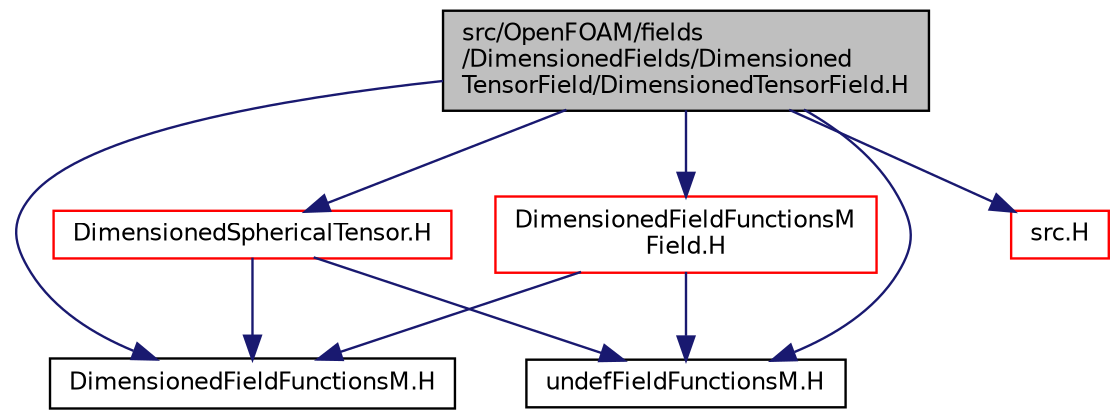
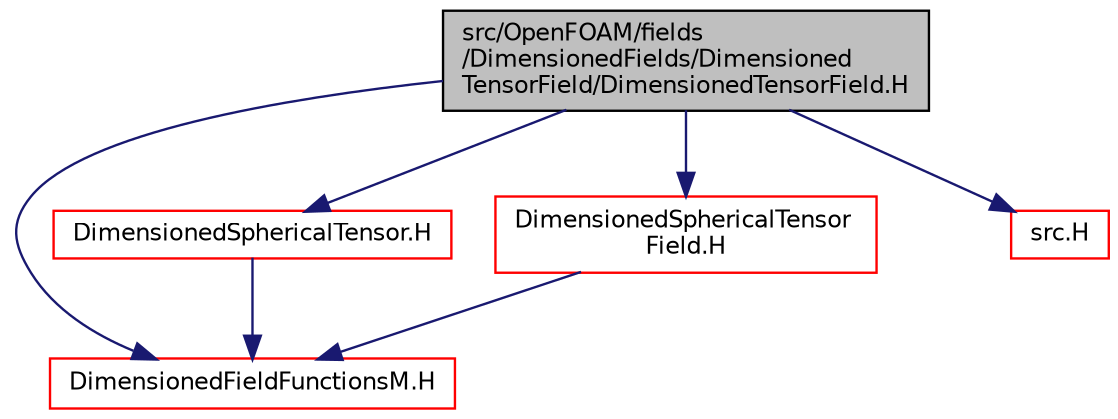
node "DimensionedFieldFunctionsM Field.H": label "DimensionedFieldFunctionsM Field.H" -> "DimensionedSphericalTensor Field.H"
node "DimensionedFieldFunctionsM.H": color black -> red
node "undefFieldFunctionsM.H": removed
